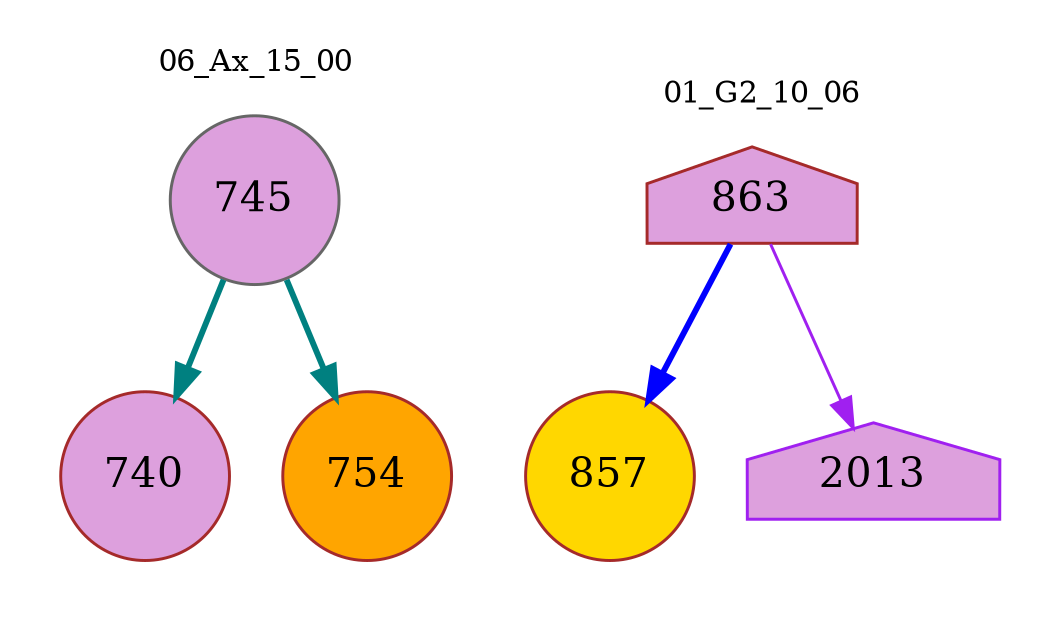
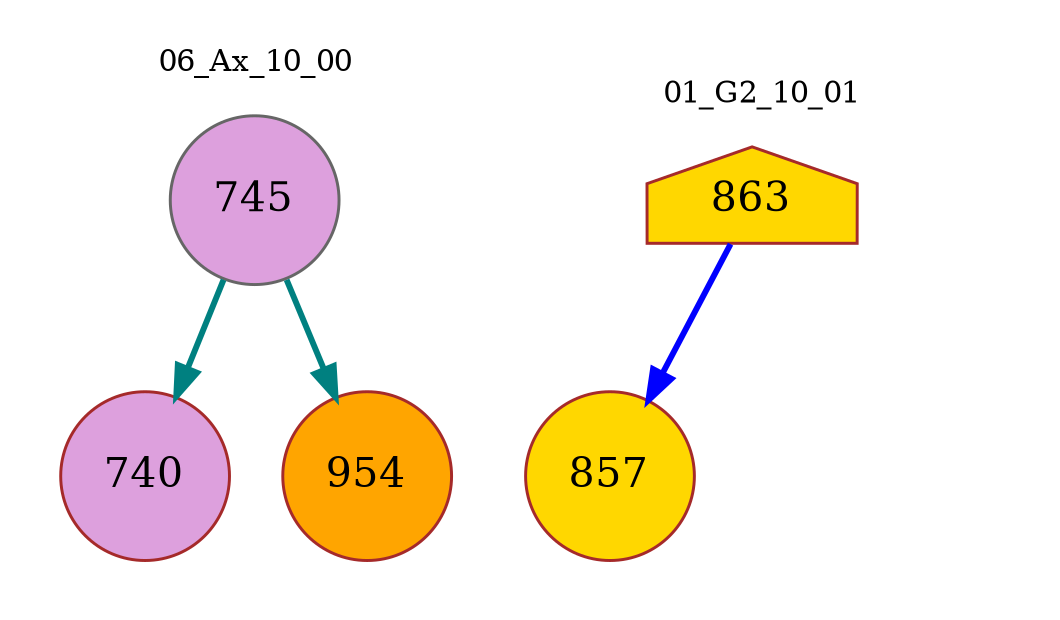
cluster "06_Ax_15_00": label "06_Ax_15_00" -> "06_Ax_10_00"
cluster "01_G2_10_06": label "01_G2_10_06" -> "01_G2_10_01"
node "863": fillcolor plum -> gold
node "754": label "754" -> "954"
node "2013": removed
